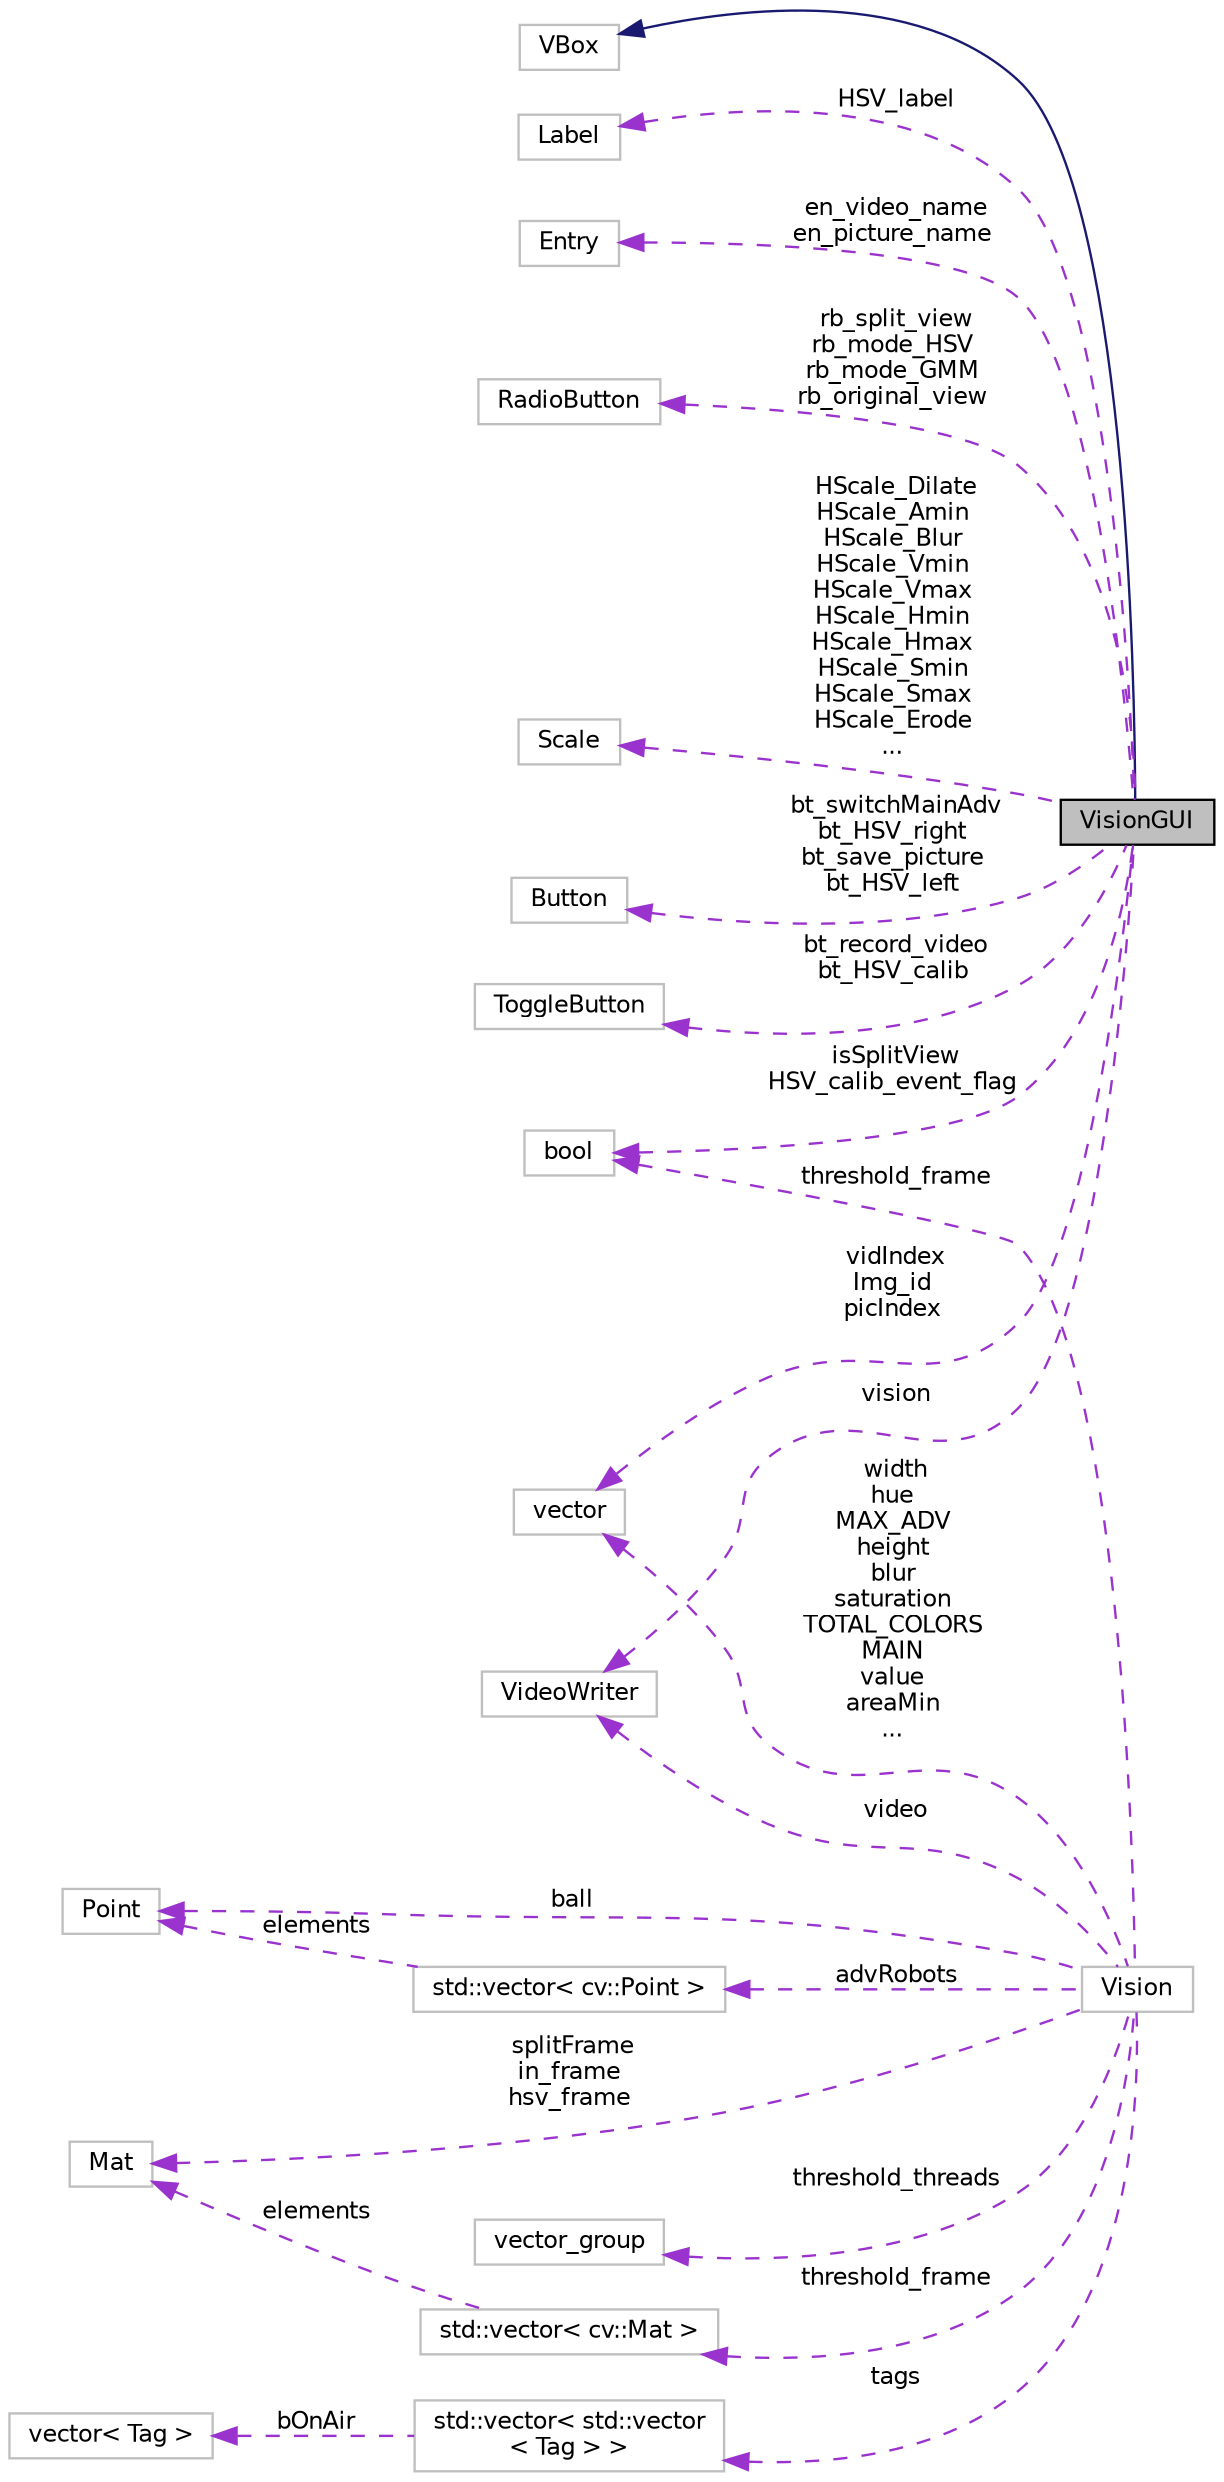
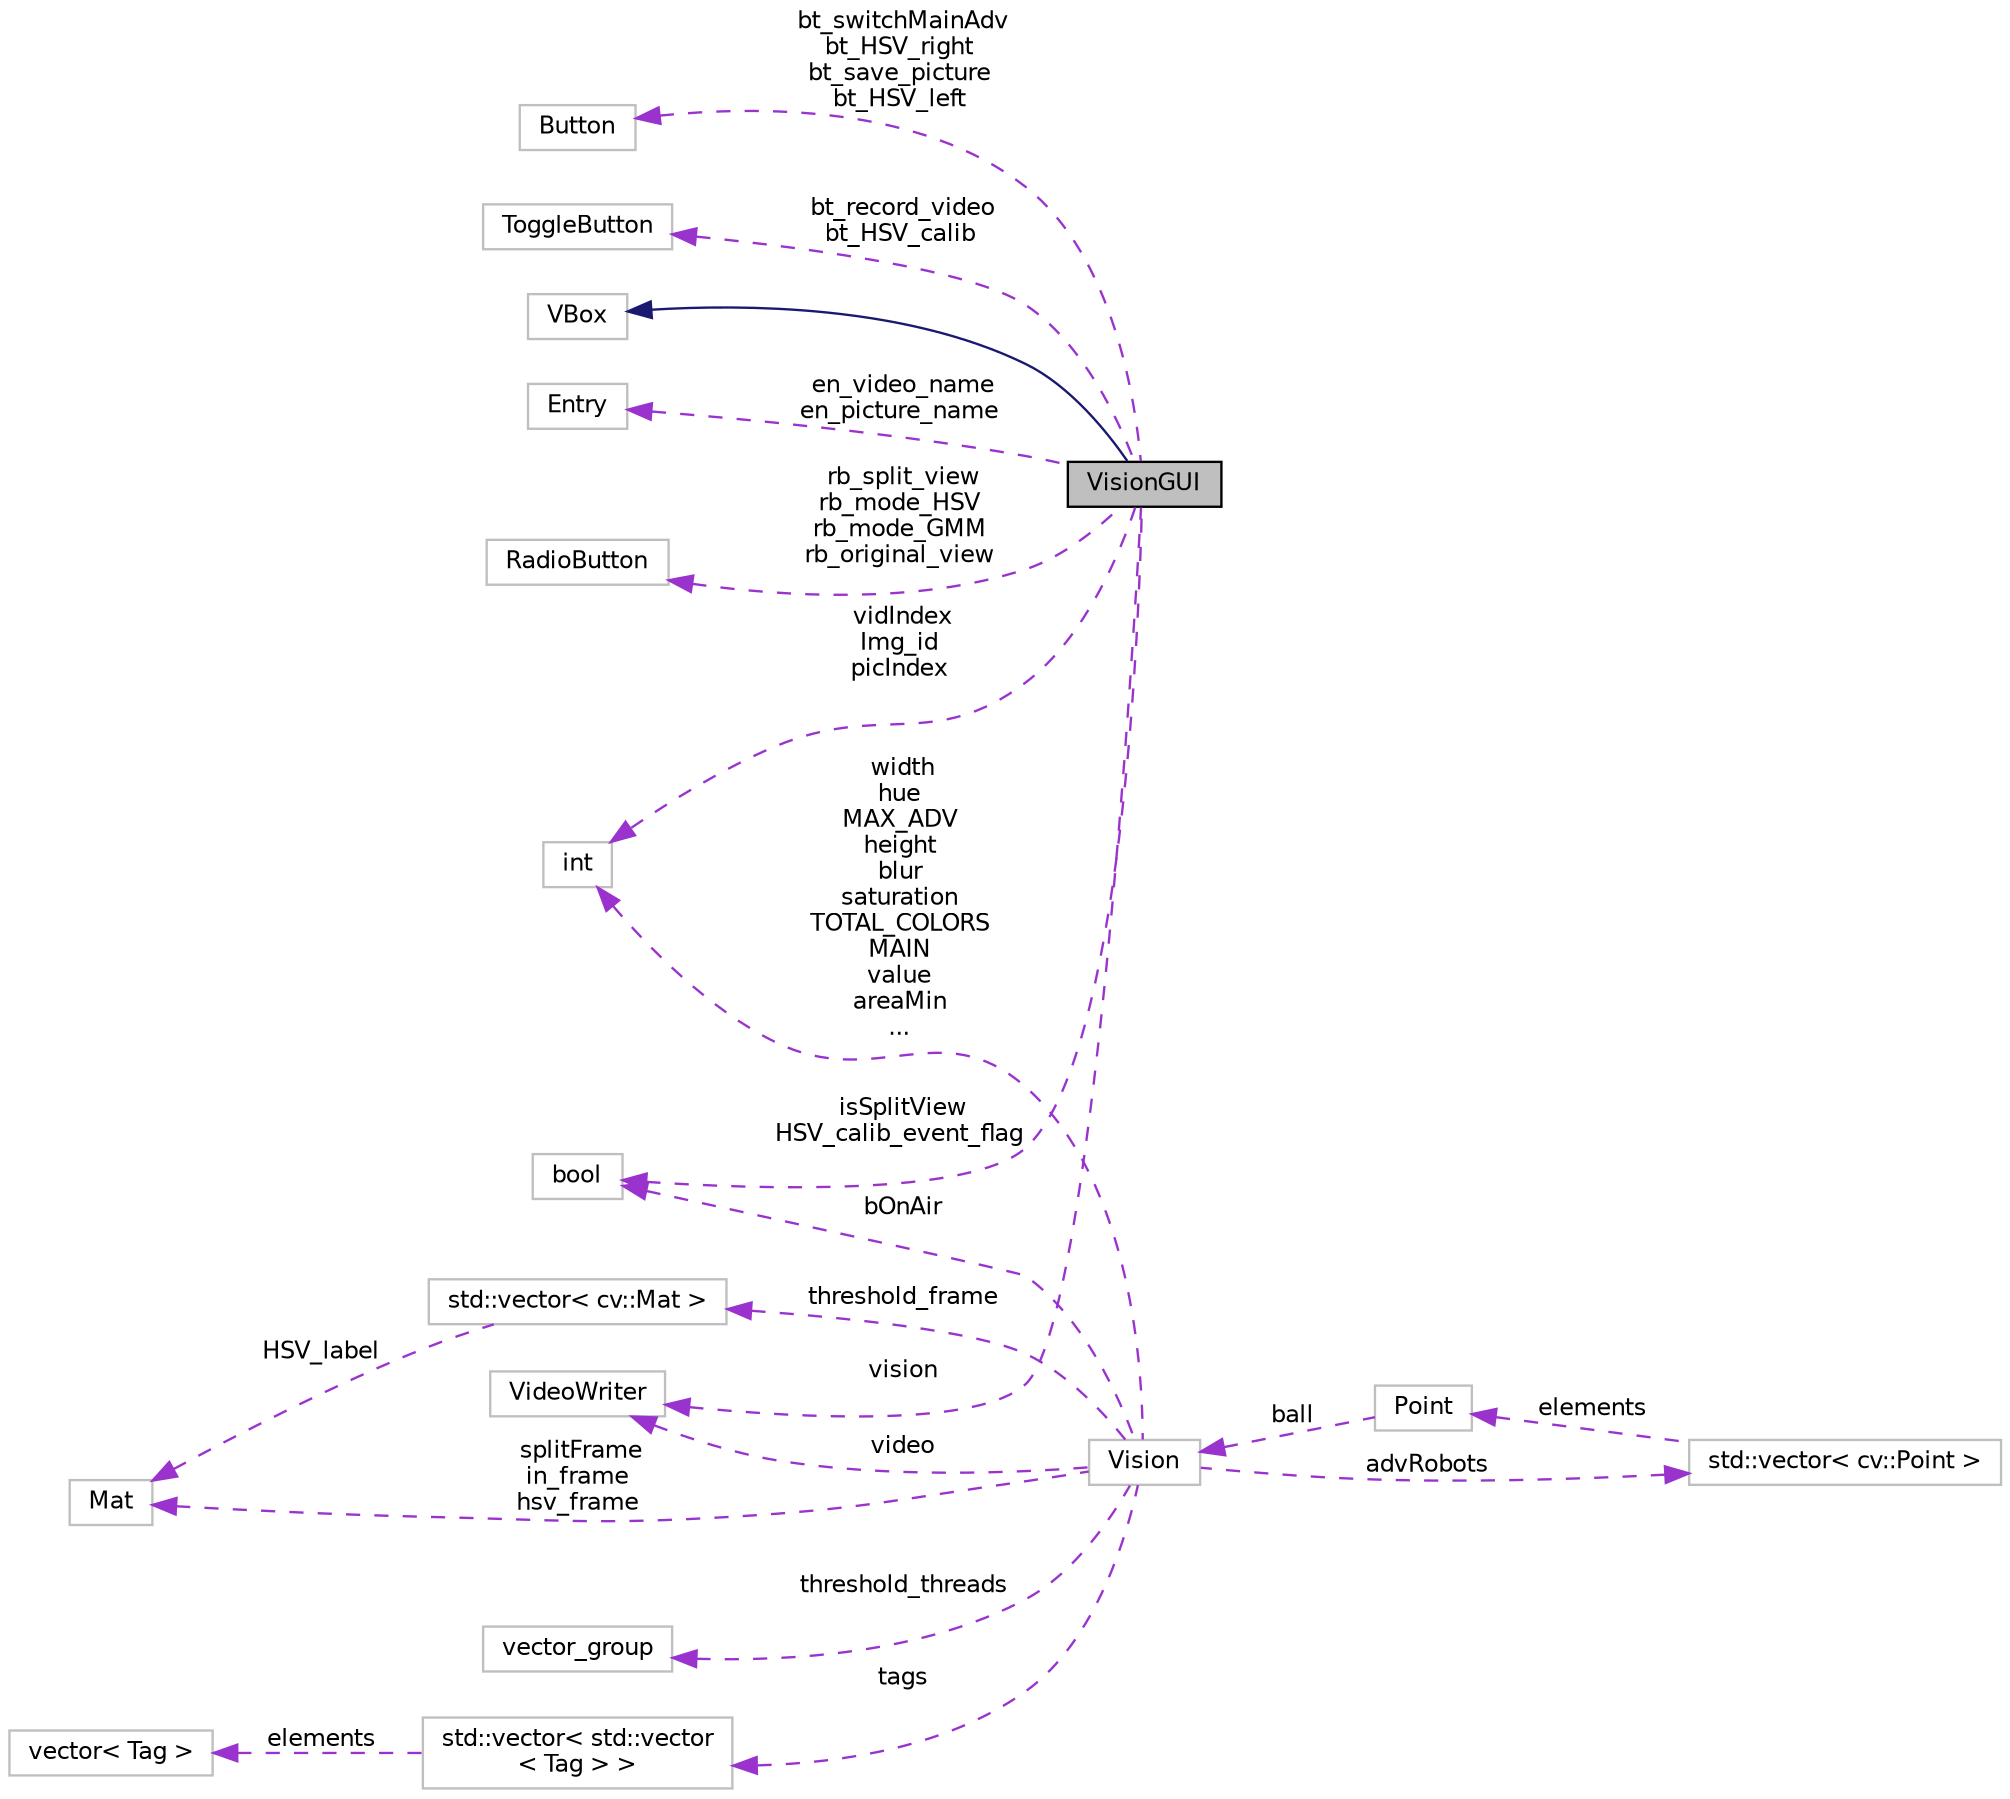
node "Label": removed
node "Scale": removed
edge "Vision" -> "bool": label " threshold_frame" -> " bOnAir"
node "vector": label "vector" -> "int"
edge "Vision" -> "Point": reversed
edge "std::vector< cv::Mat >" -> "Mat": label " elements" -> " HSV_label"
edge "std::vector< std::vector < Tag > >" -> "vector< Tag >": label " bOnAir" -> " elements"
